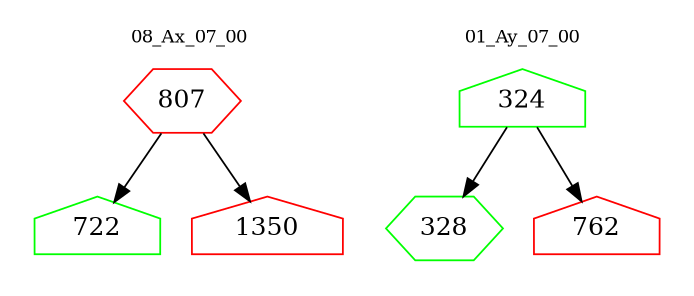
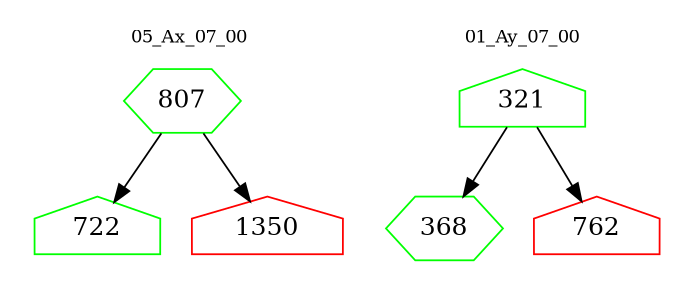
cluster "08_Ax_07_00": label "08_Ax_07_00" -> "05_Ax_07_00"
node "807": color red -> green
node "324": label "324" -> "321"
node "328": label "328" -> "368"
